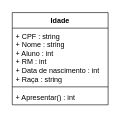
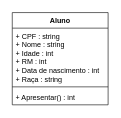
node "Idade": label "Idade" -> "Aluno"
node "+ CPF : string + Nome : string + Aluno : int + RM : int + Data de nascimento : int + Raça : string": label "+ CPF : string + Nome : string + Aluno : int + RM : int + Data de nascimento : int + Raça : string" -> "+ CPF : string + Nome : string + Idade : int + RM : int + Data de nascimento : int + Raça : string"
